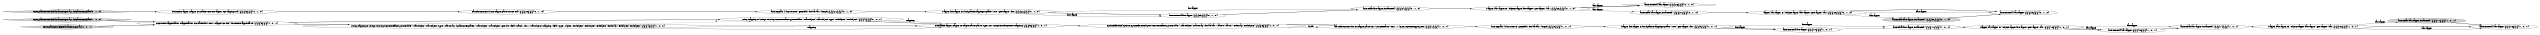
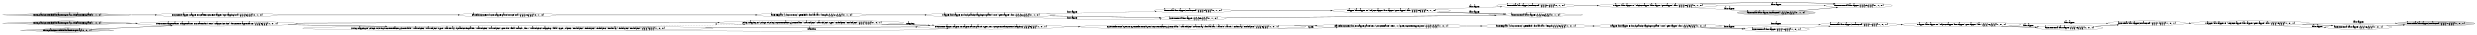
edge "assertNotNull(fooMapper)@@@23@@@['0', '1', '0']" -> "assertThat(fooMapper,instanceOf())@@@24@@@['0', '1', '0']": now "assertNotNull(fooMapper)@@@23@@@['0', '1', '0']" -> "assertNotNull(barMapper)@@@26@@@['0', '1', '0']"
edge "assertThat(bazMapper,instanceOf())@@@17@@@['1', '0', '1']" -> "assertNotNull(bazMapper)@@@16@@@['1', '0', '1']": reversed
